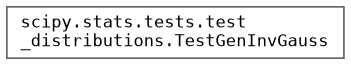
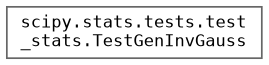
node "scipy.stats.tests.test _distributions.TestGenInvGauss": label "scipy.stats.tests.test _distributions.TestGenInvGauss" -> "scipy.stats.tests.test _stats.TestGenInvGauss"
